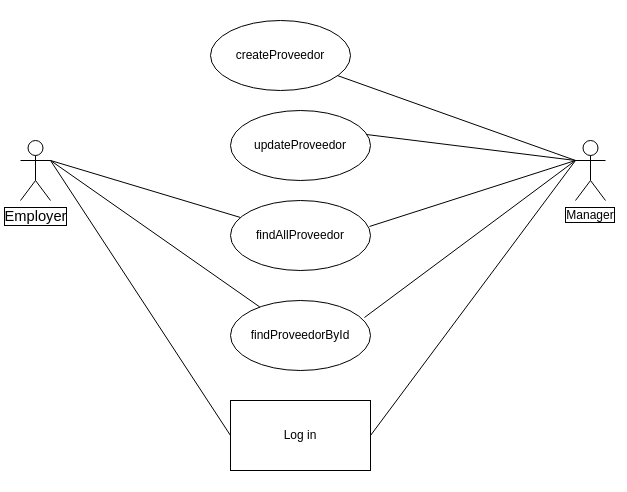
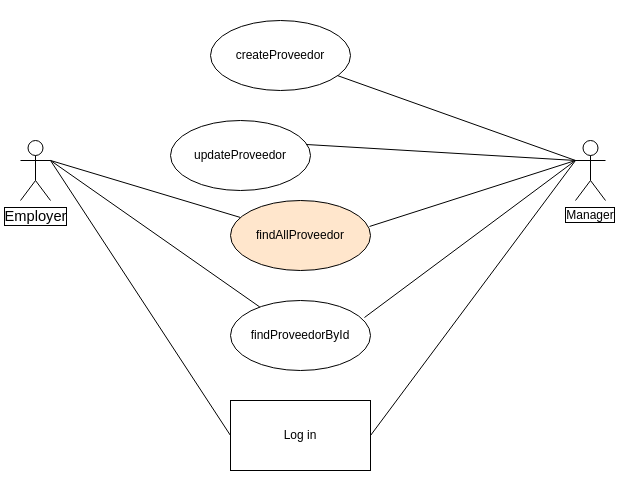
node "updateProveedor": moved (301, 146) -> (241, 156)
node "findAllProveedor": fillcolor #ffffff -> #ffe6cc
